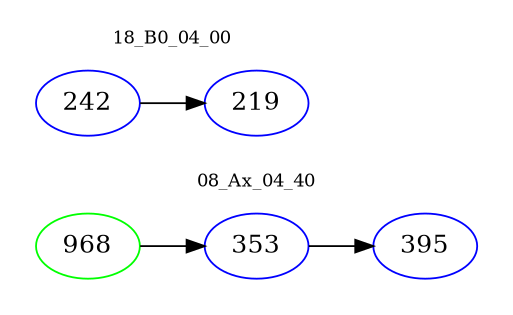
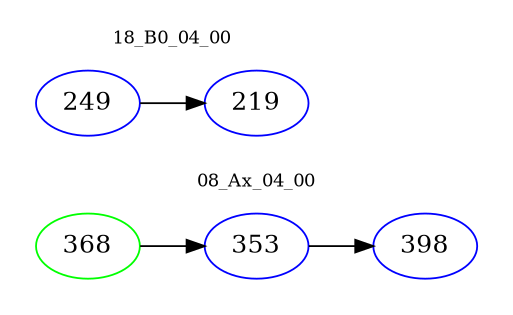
node "242": label "242" -> "249"
cluster "08_Ax_04_40": label "08_Ax_04_40" -> "08_Ax_04_00"
node "968": label "968" -> "368"
node "395": label "395" -> "398"
